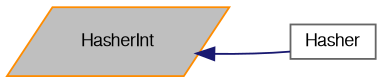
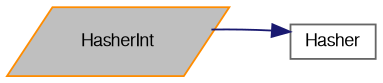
edge "Hasher" -> "HasherInt": reversed
